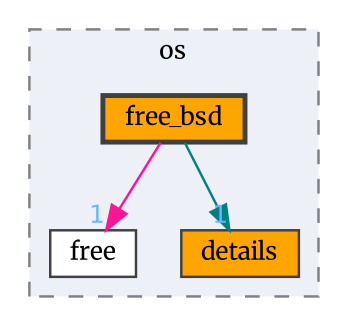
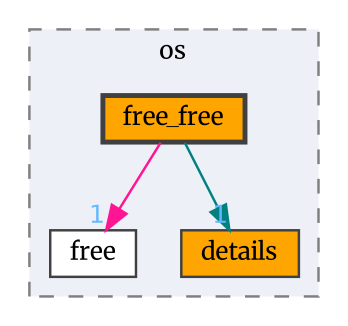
node "free_bsd": label "free_bsd" -> "free_free"
